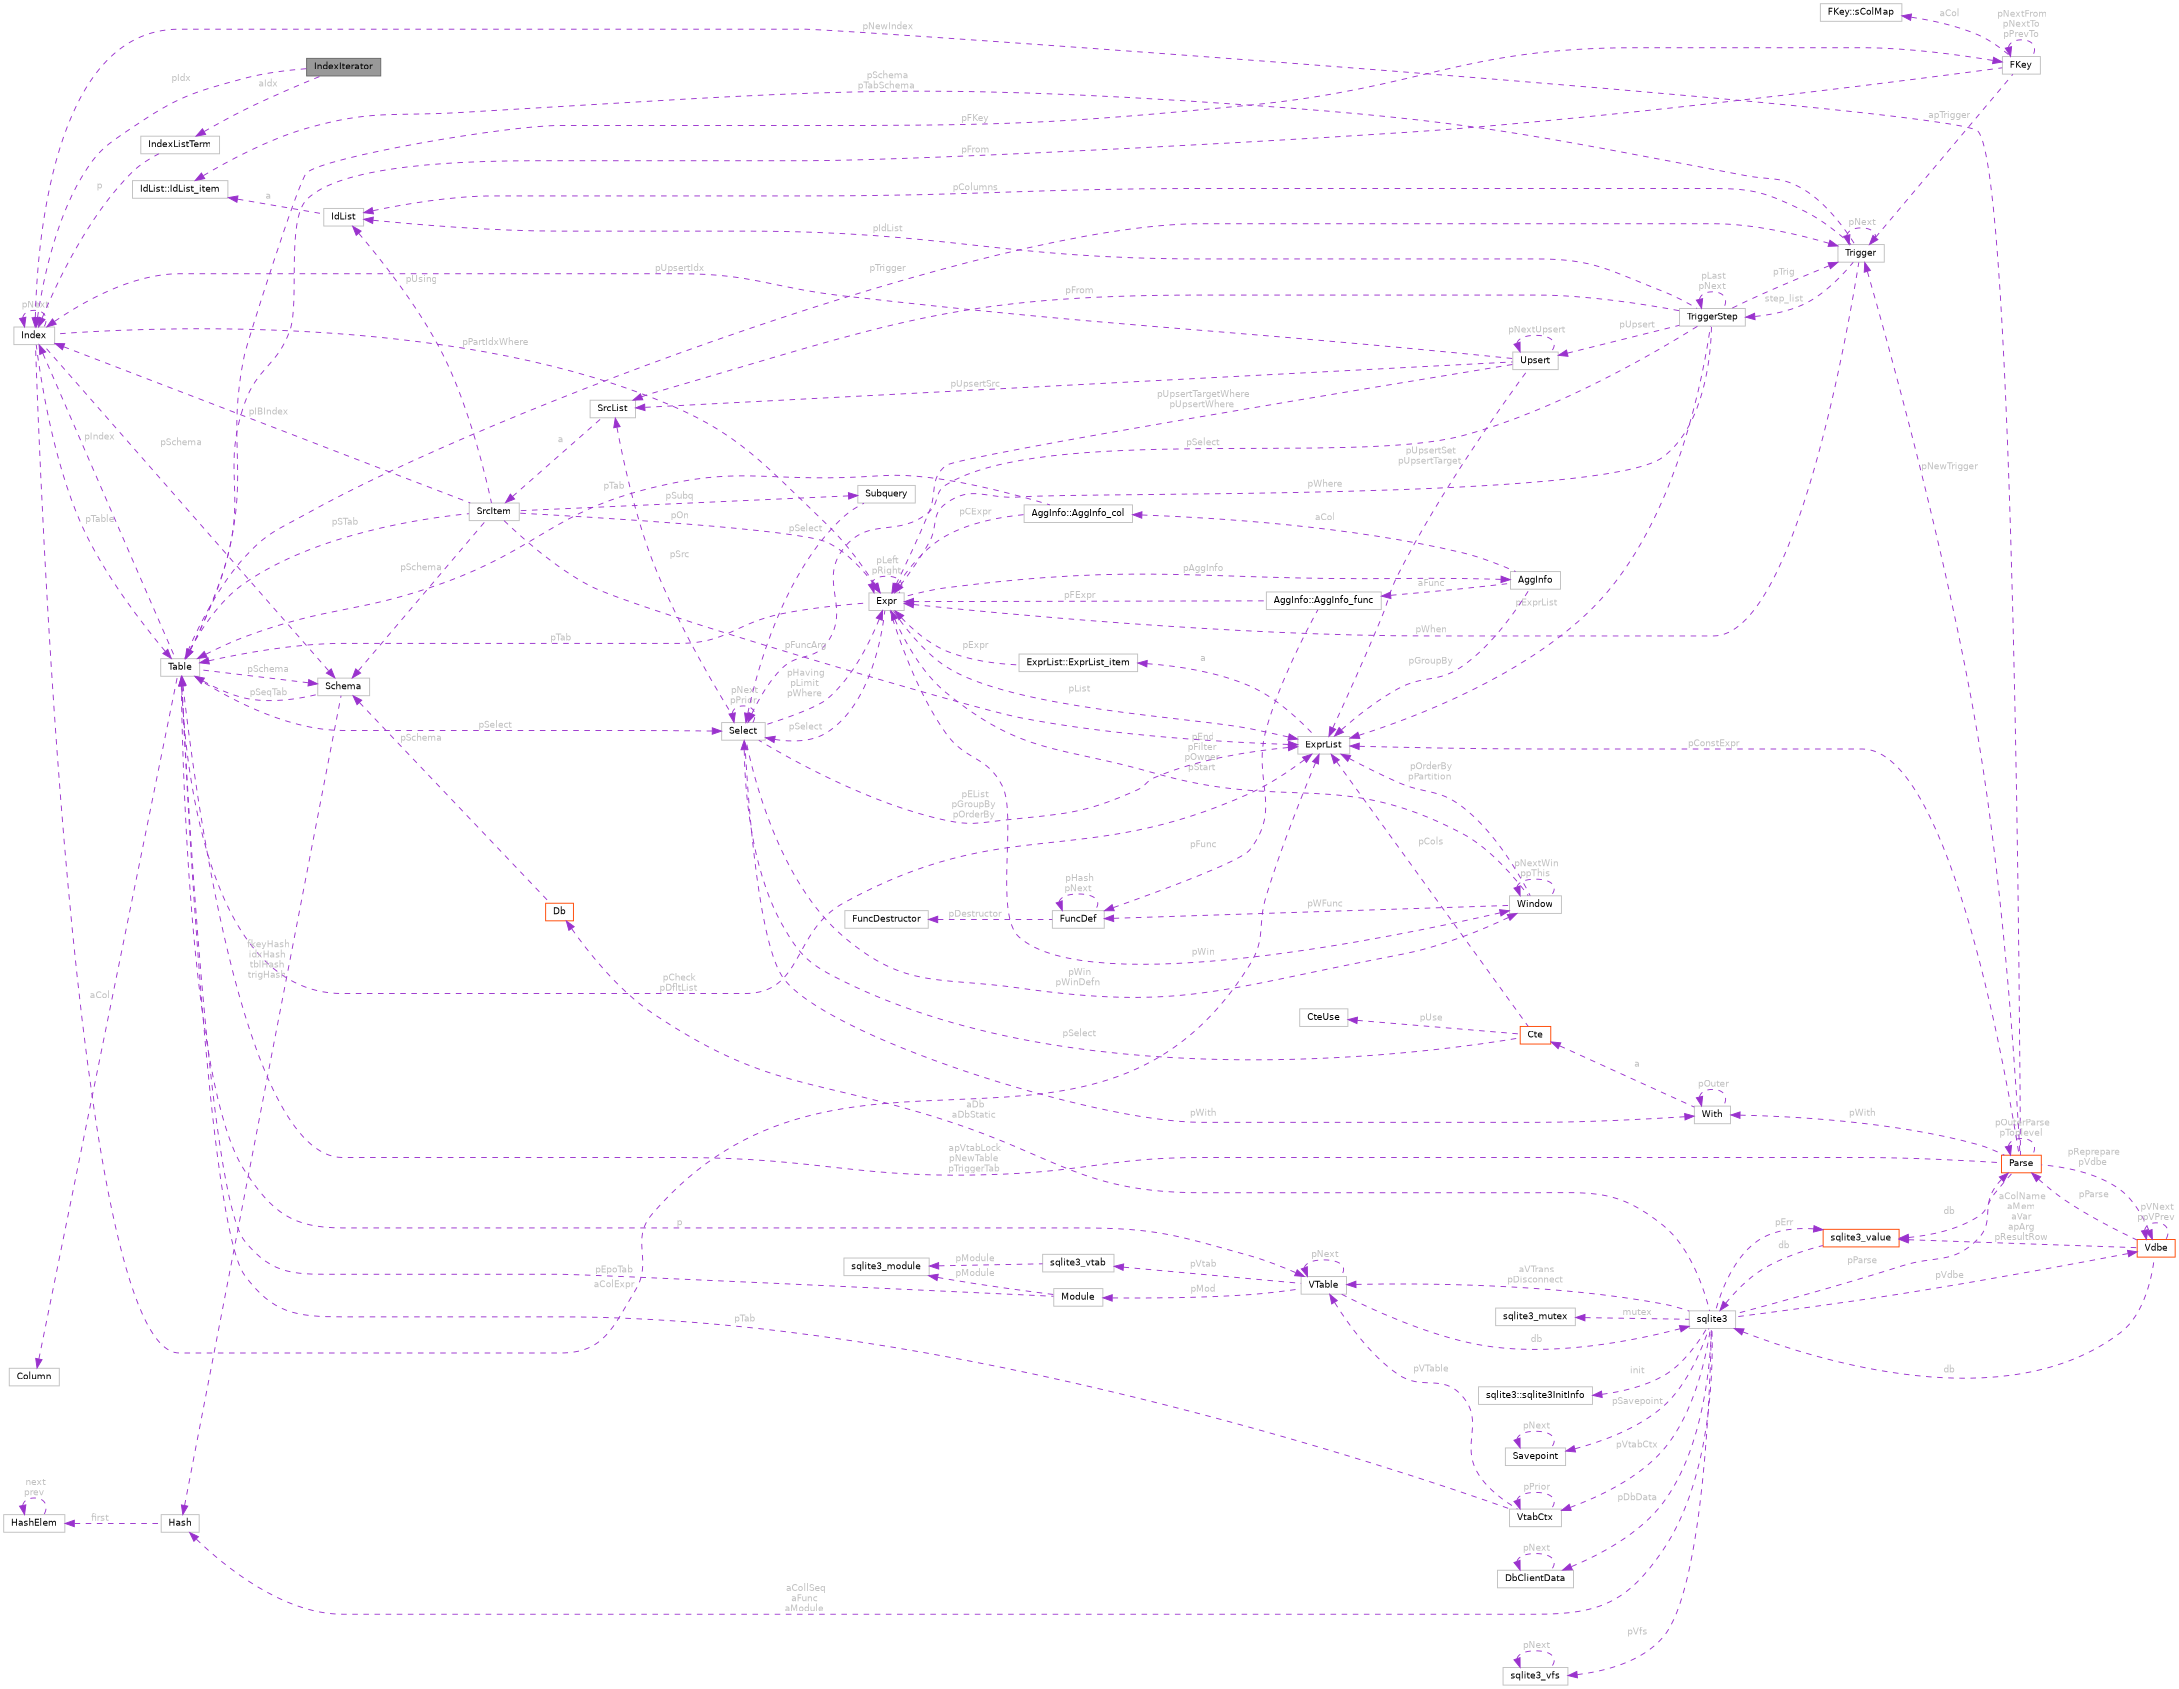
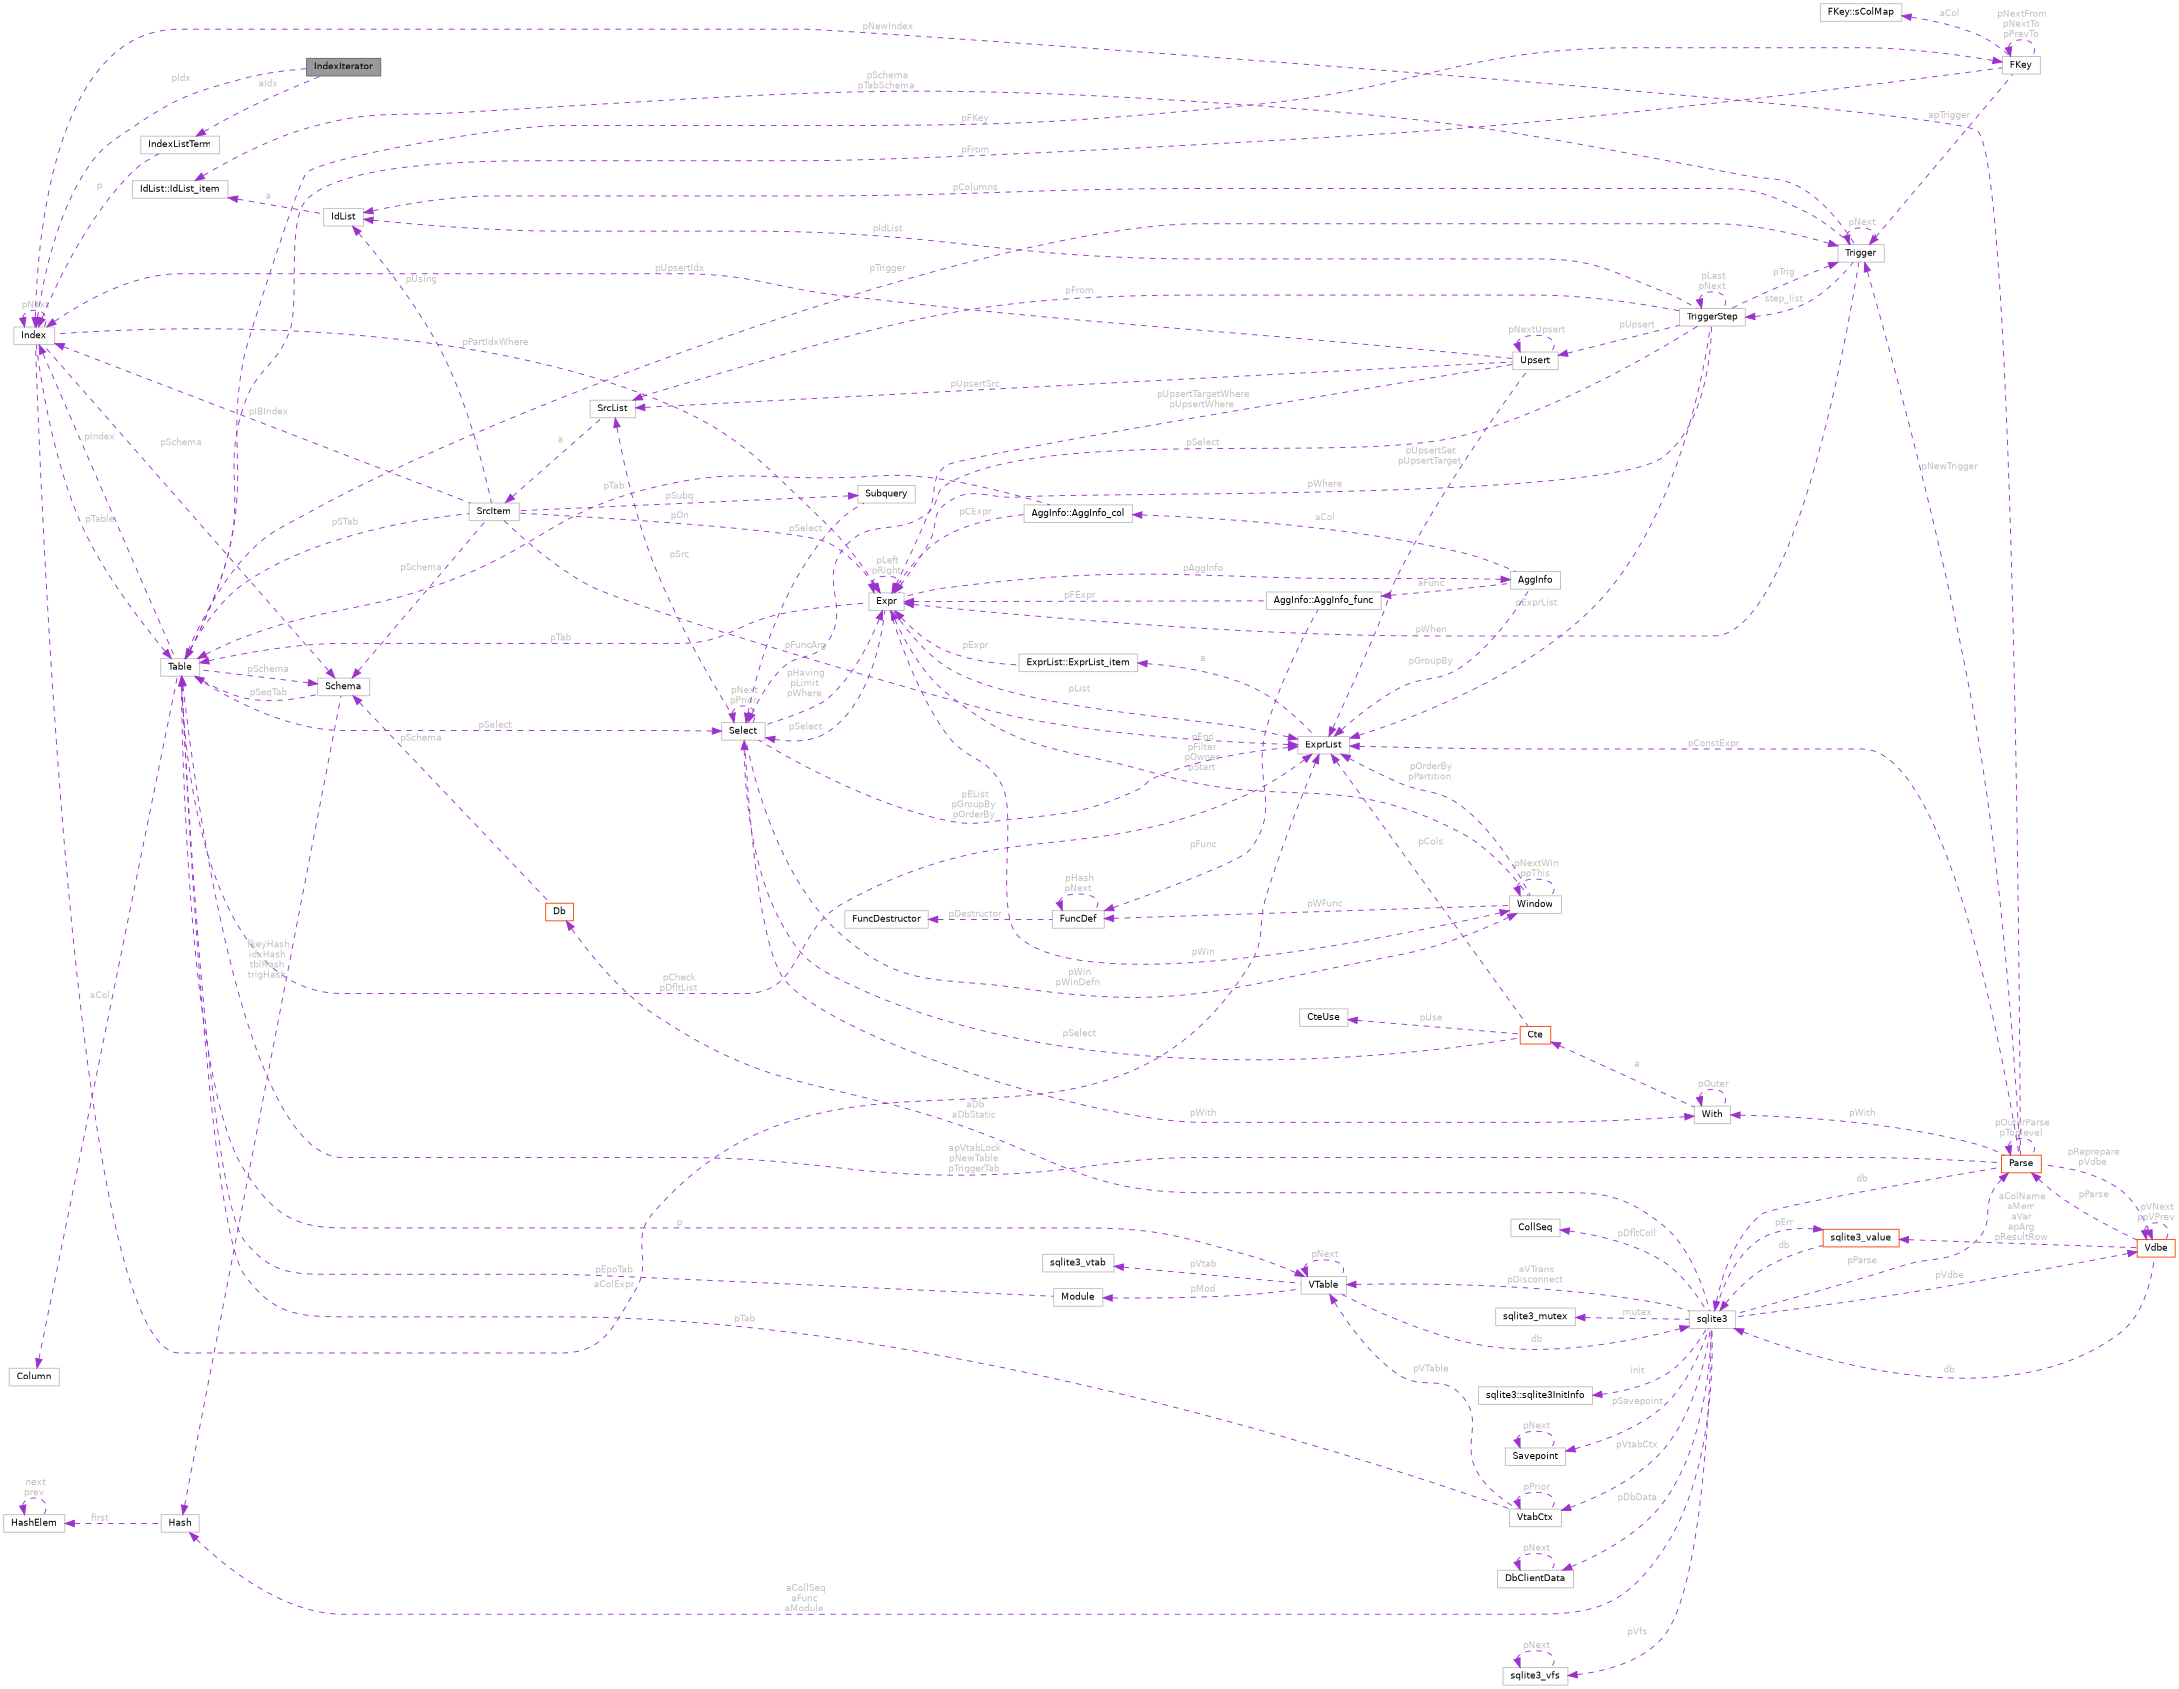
edge "Parse" -> "sqlite3_value": now "Parse" -> "sqlite3"
node "CollSeq": added
node "sqlite3_module": removed
